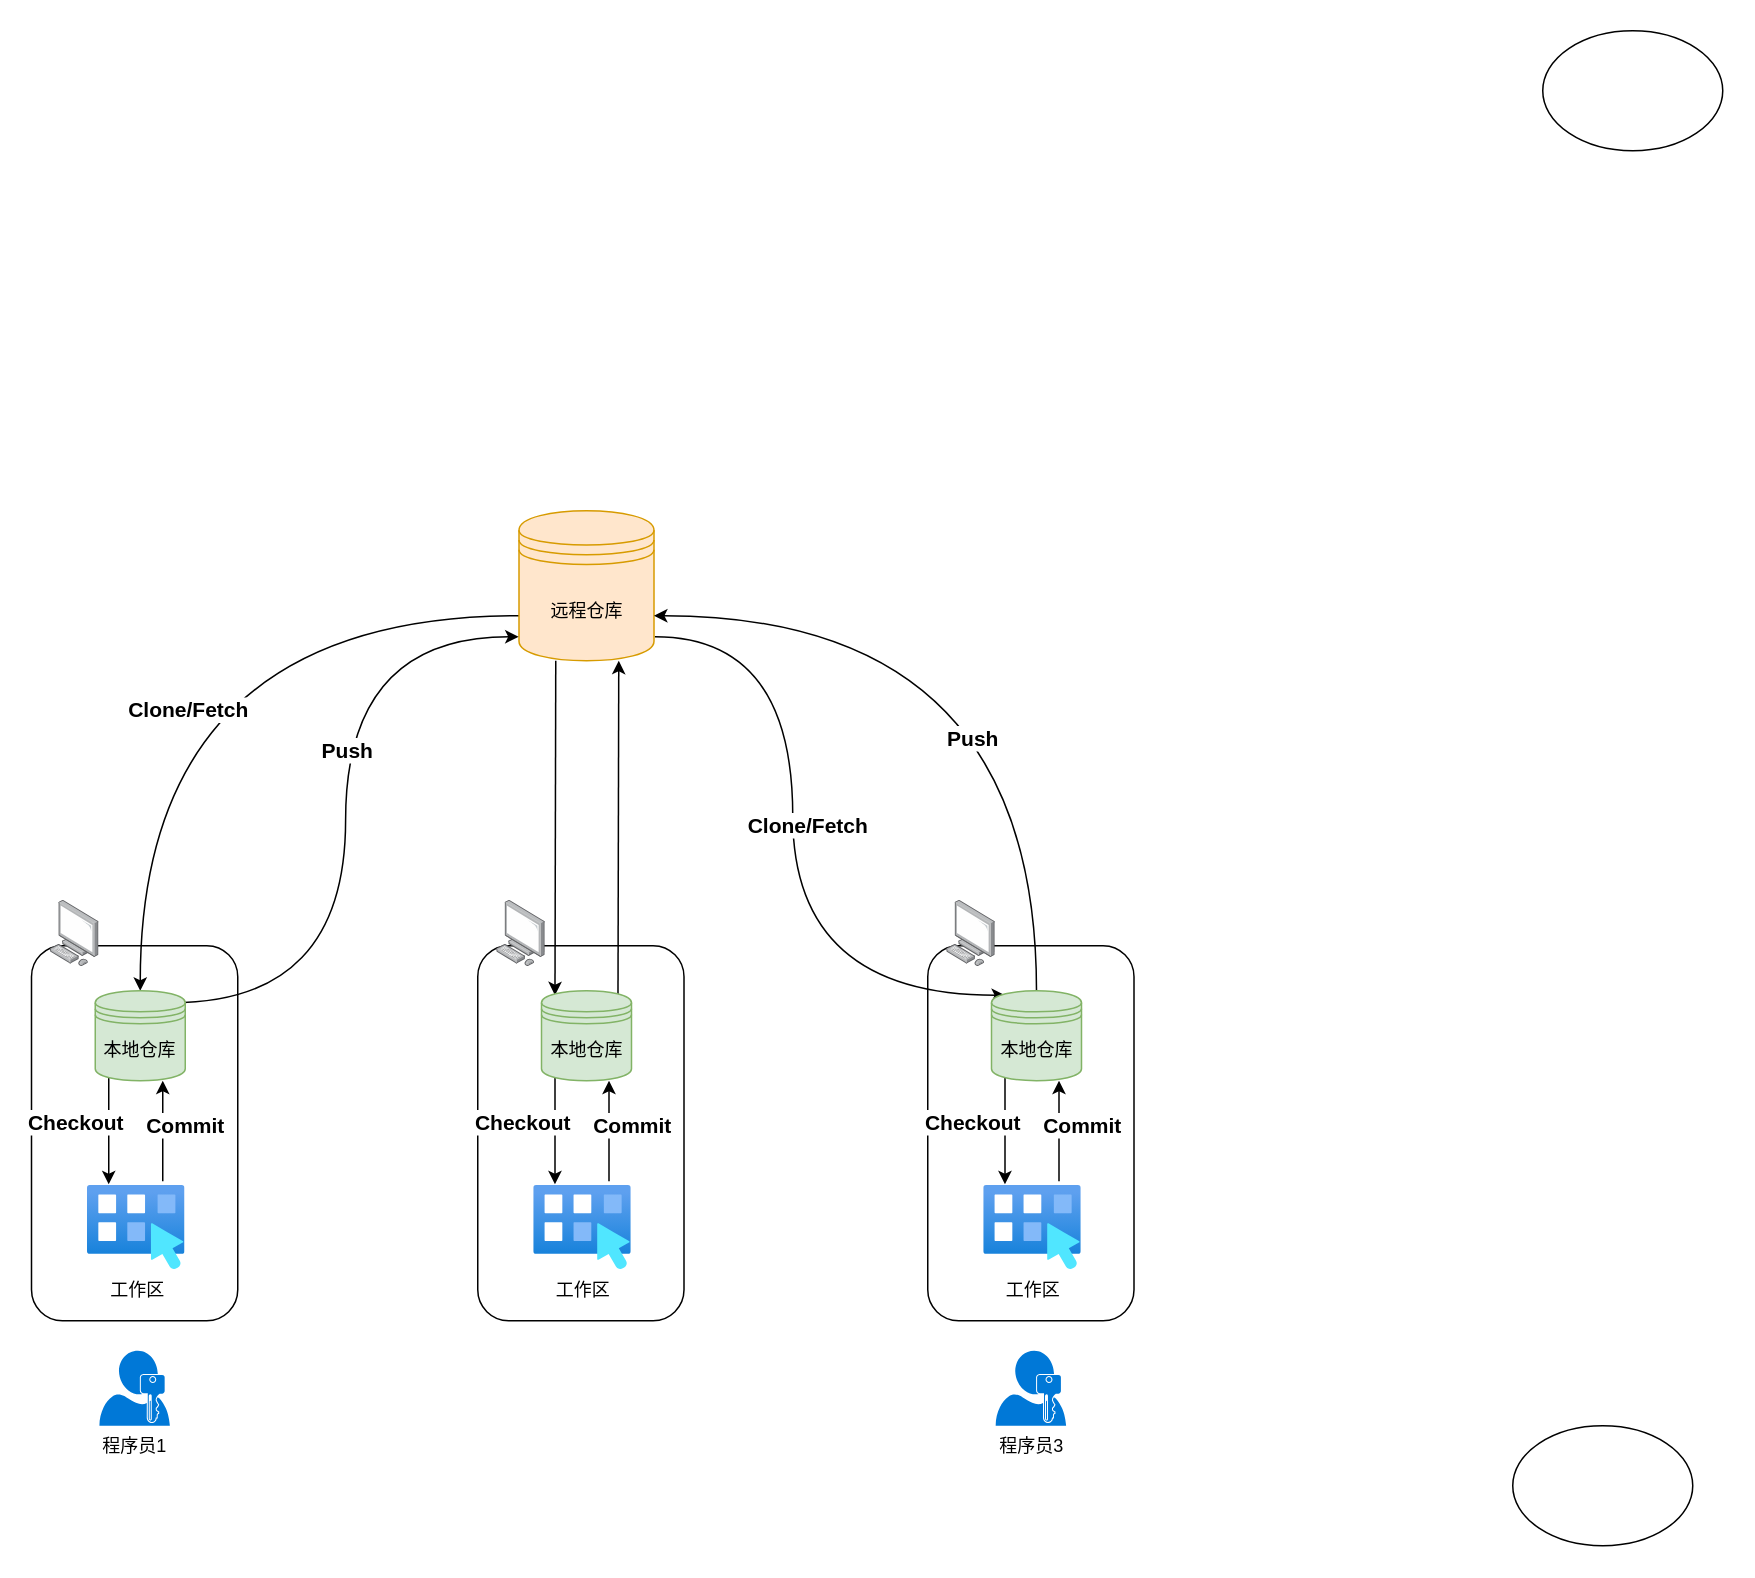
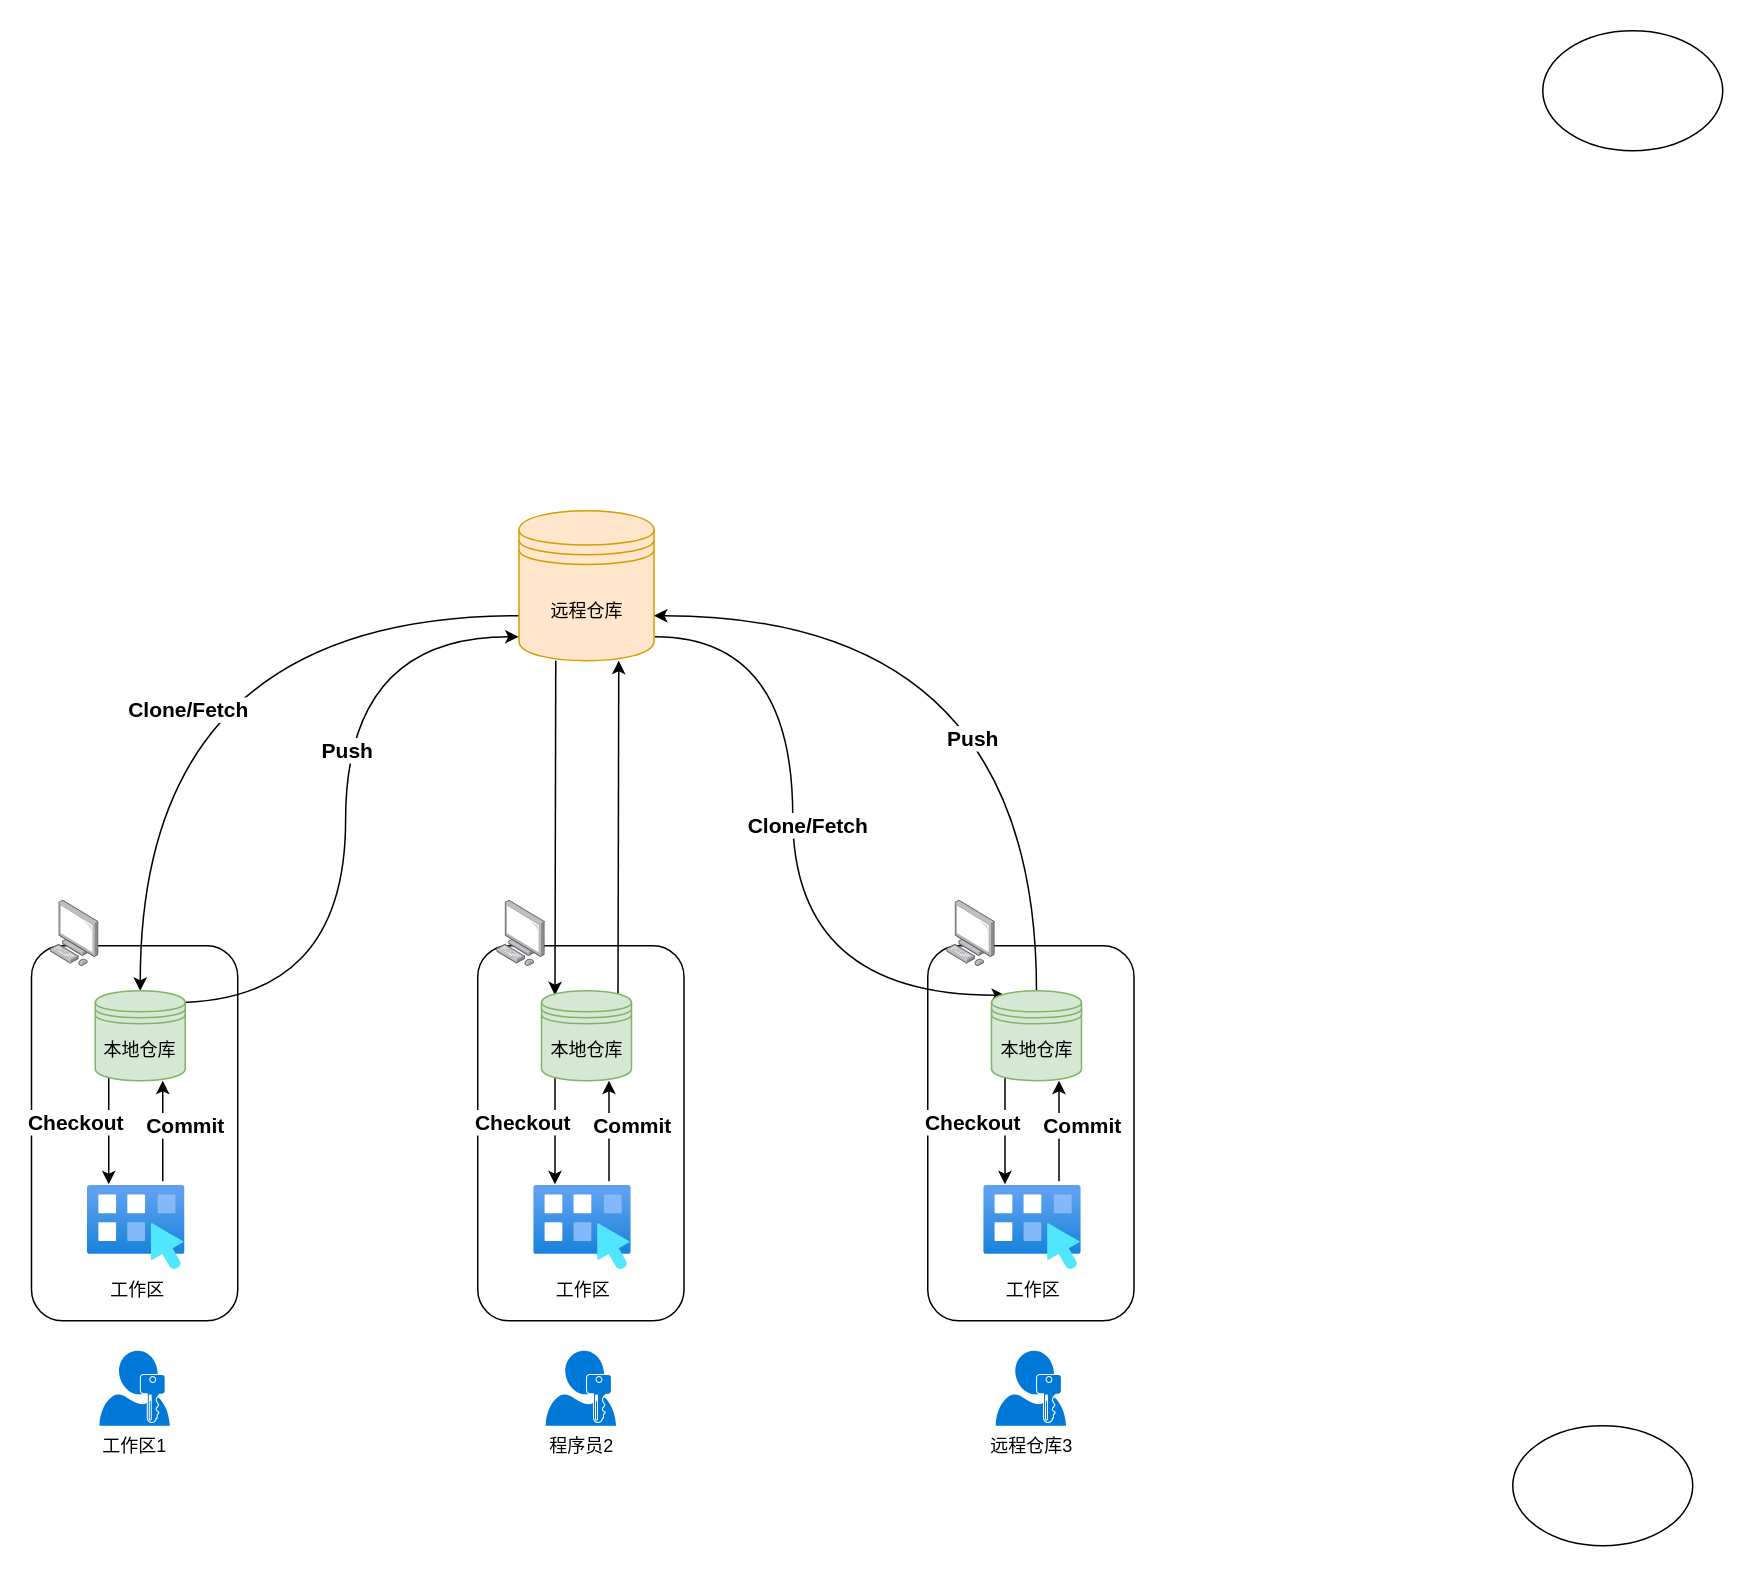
node "程序员2": added
node "程序员1": label "程序员1" -> "工作区1"
node "程序员3": label "程序员3" -> "远程仓库3"
